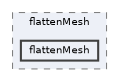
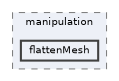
cluster "flattenMesh": label "flattenMesh" -> "manipulation"
